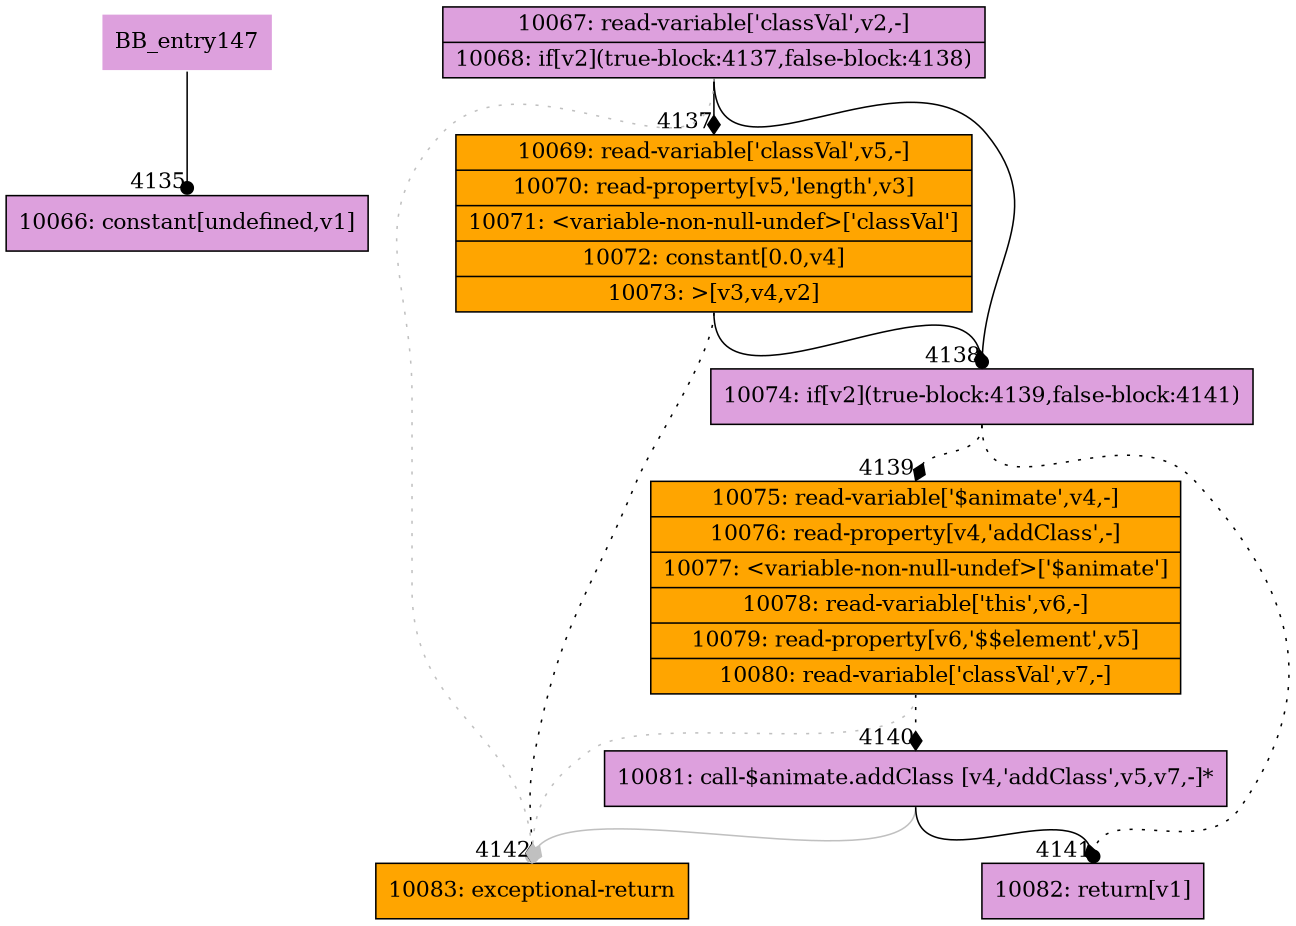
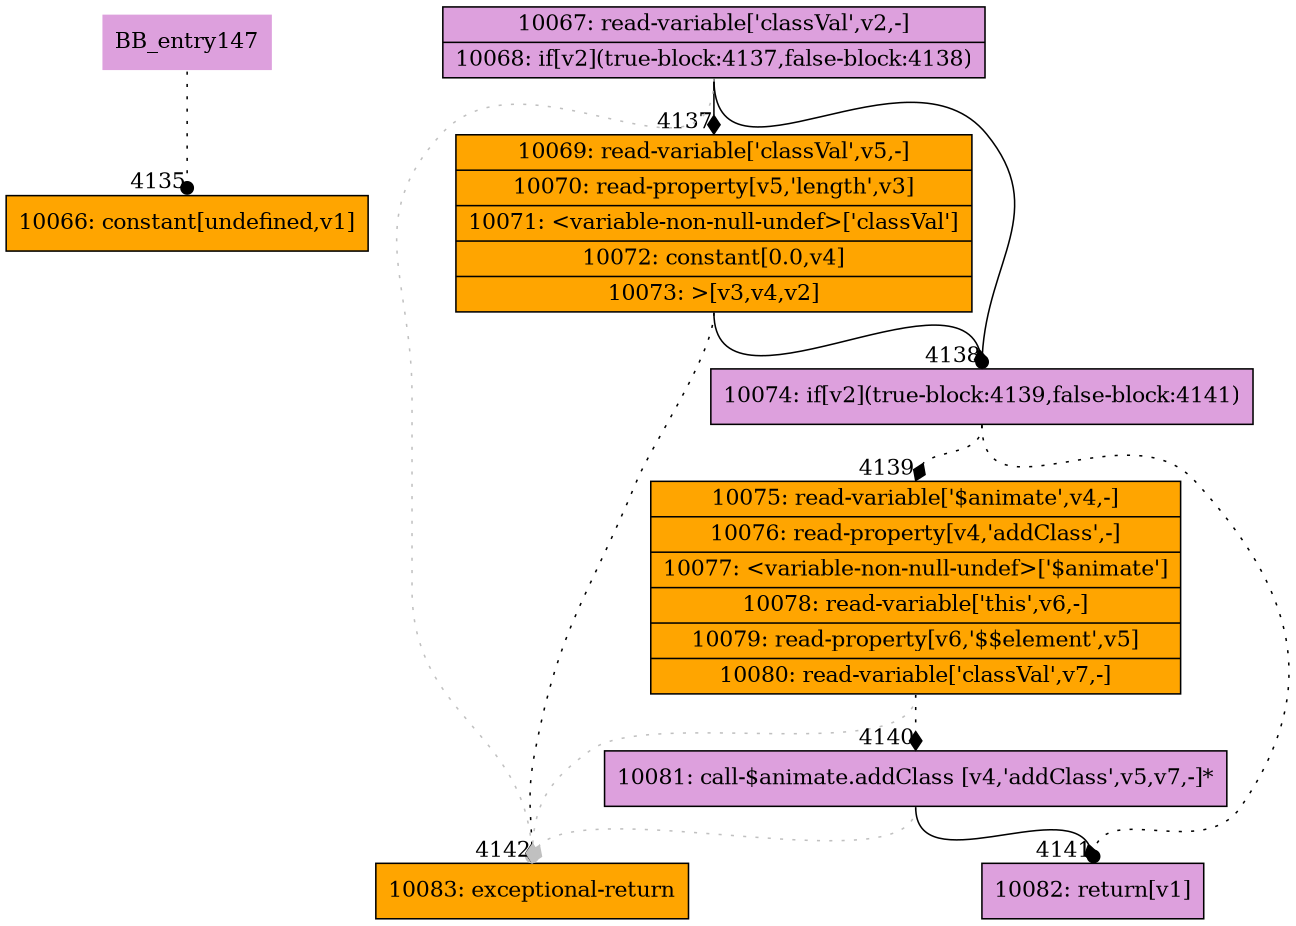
edge "BB_entry147" -> "10066: constant[undefined,v1]": style solid -> dotted
node "10066: constant[undefined,v1]": fillcolor plum -> orange
edge "10081: call-$animate.addClass [v4,'addClass',v5,v7,-]*" -> "10083: exceptional-return": style solid -> dotted
